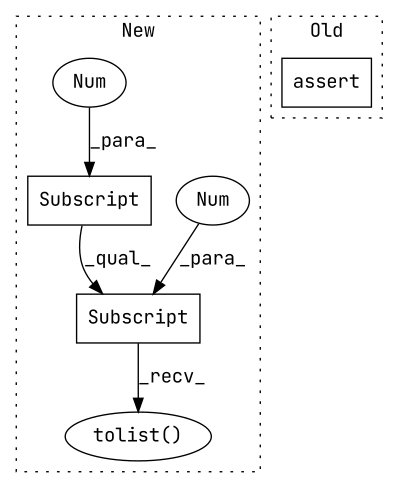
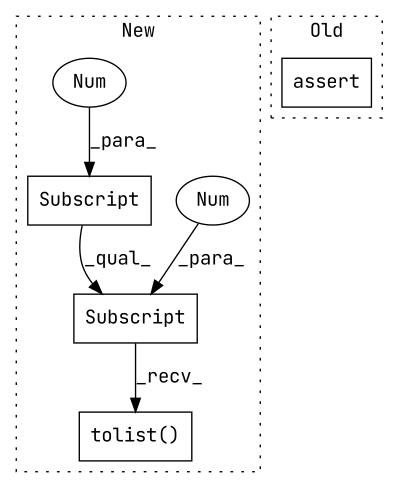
node "tolist()": shape ellipse -> box
